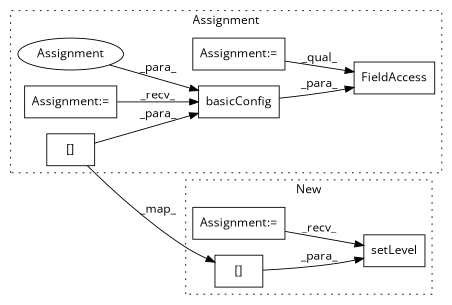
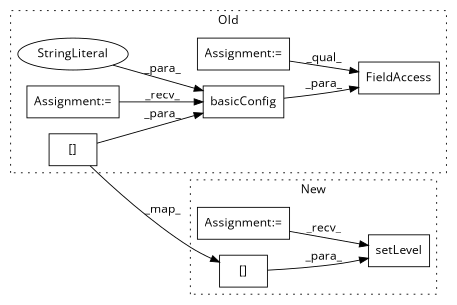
cluster "Assignment": label "Assignment" -> "Old"
node "Assignment": label "Assignment" -> "StringLiteral"
